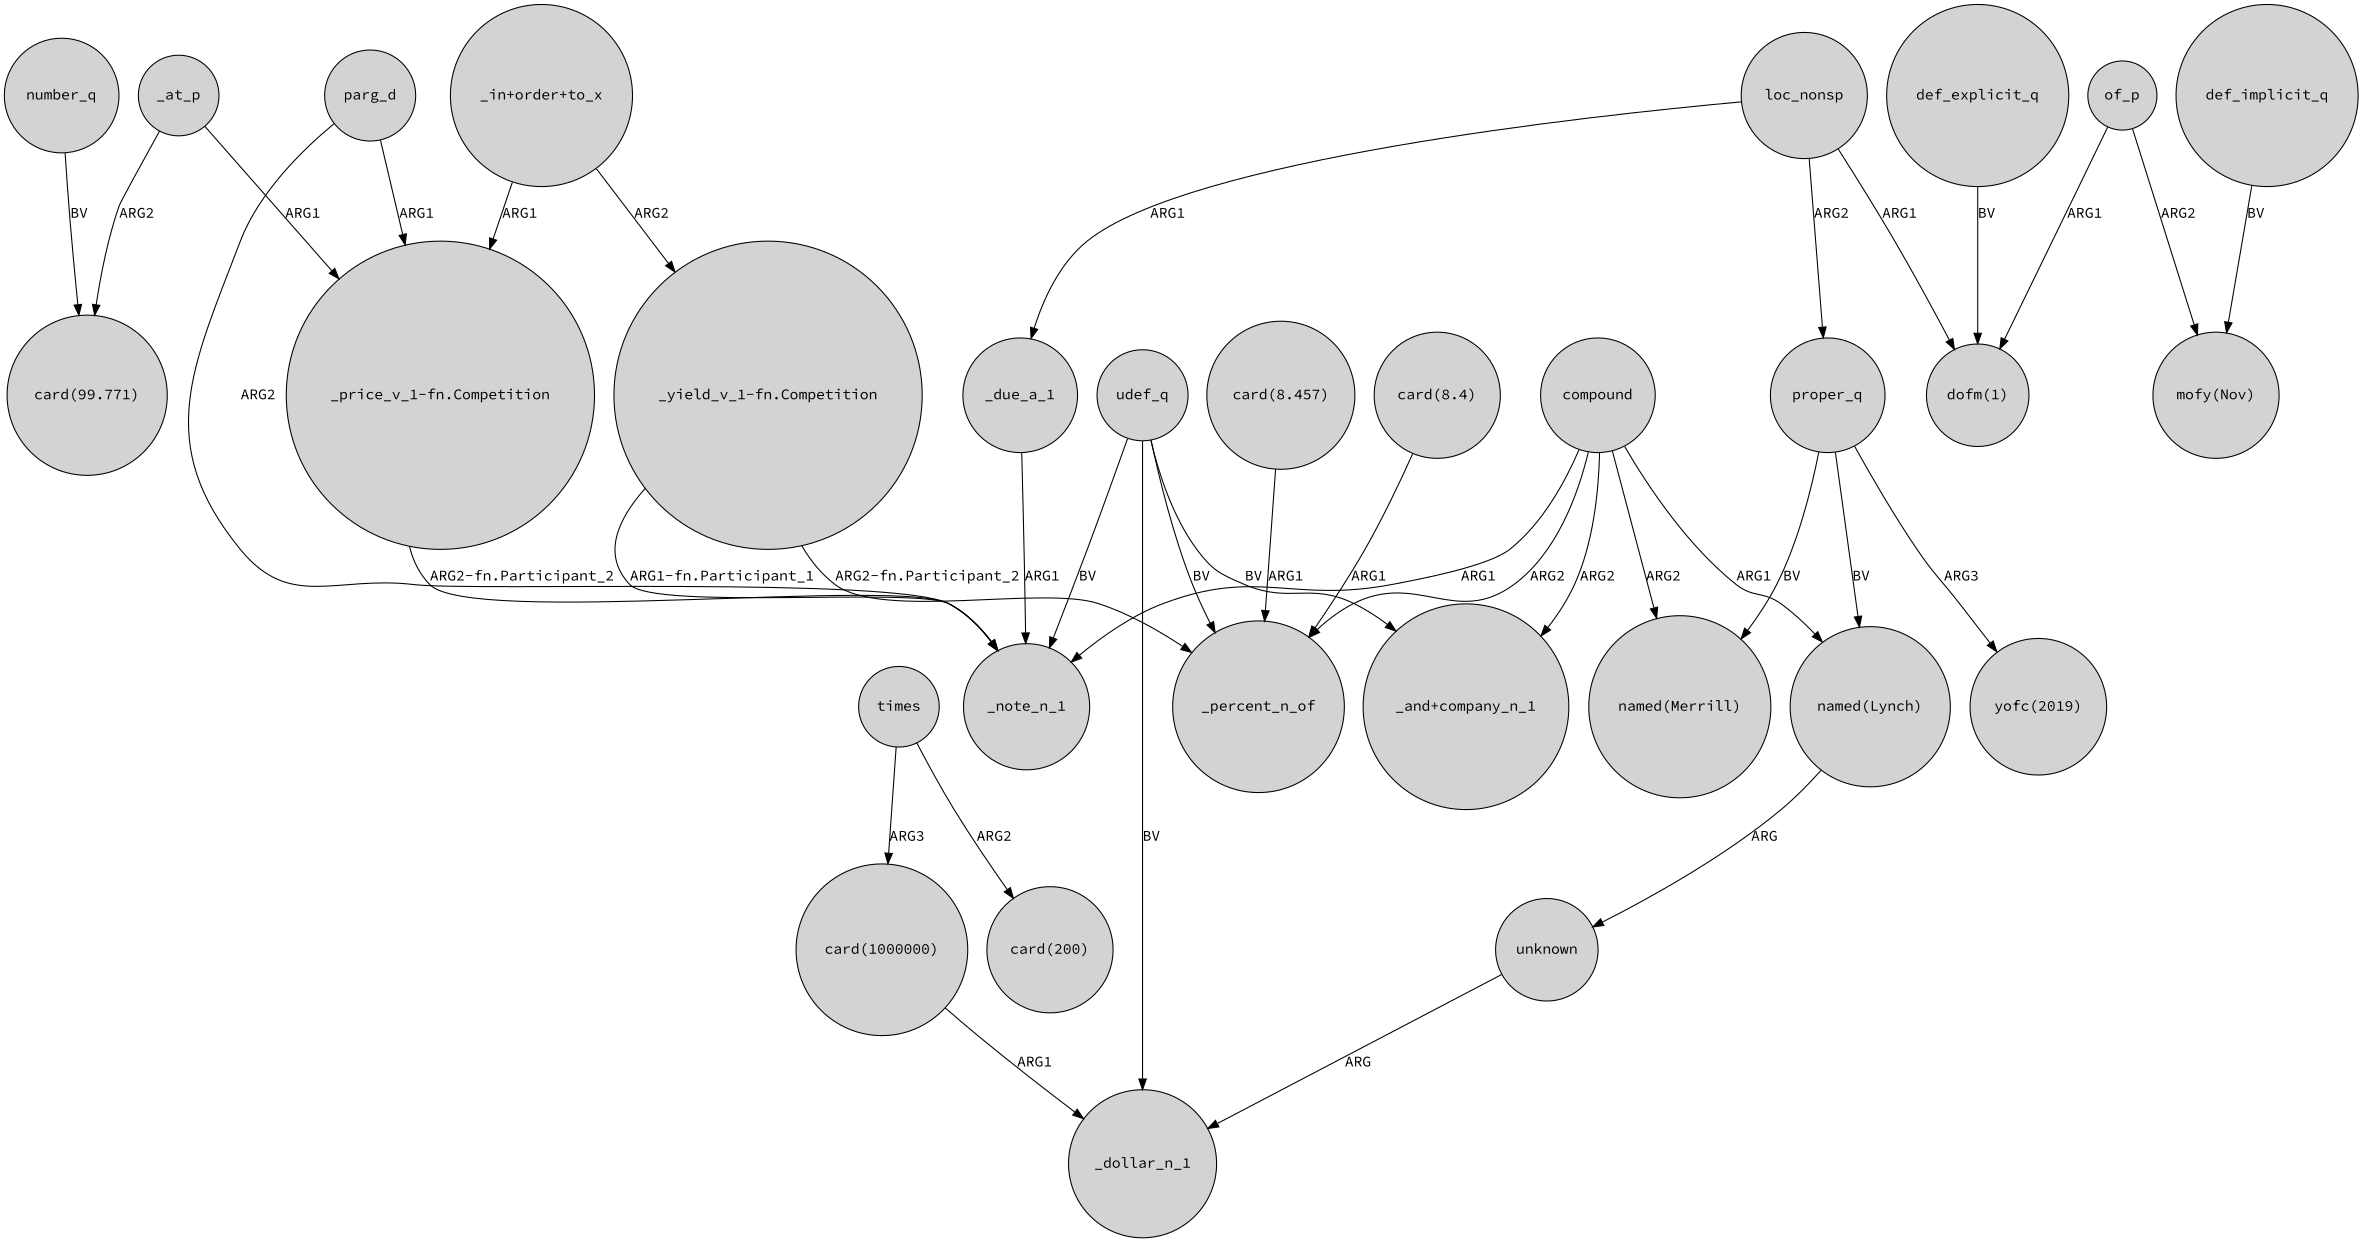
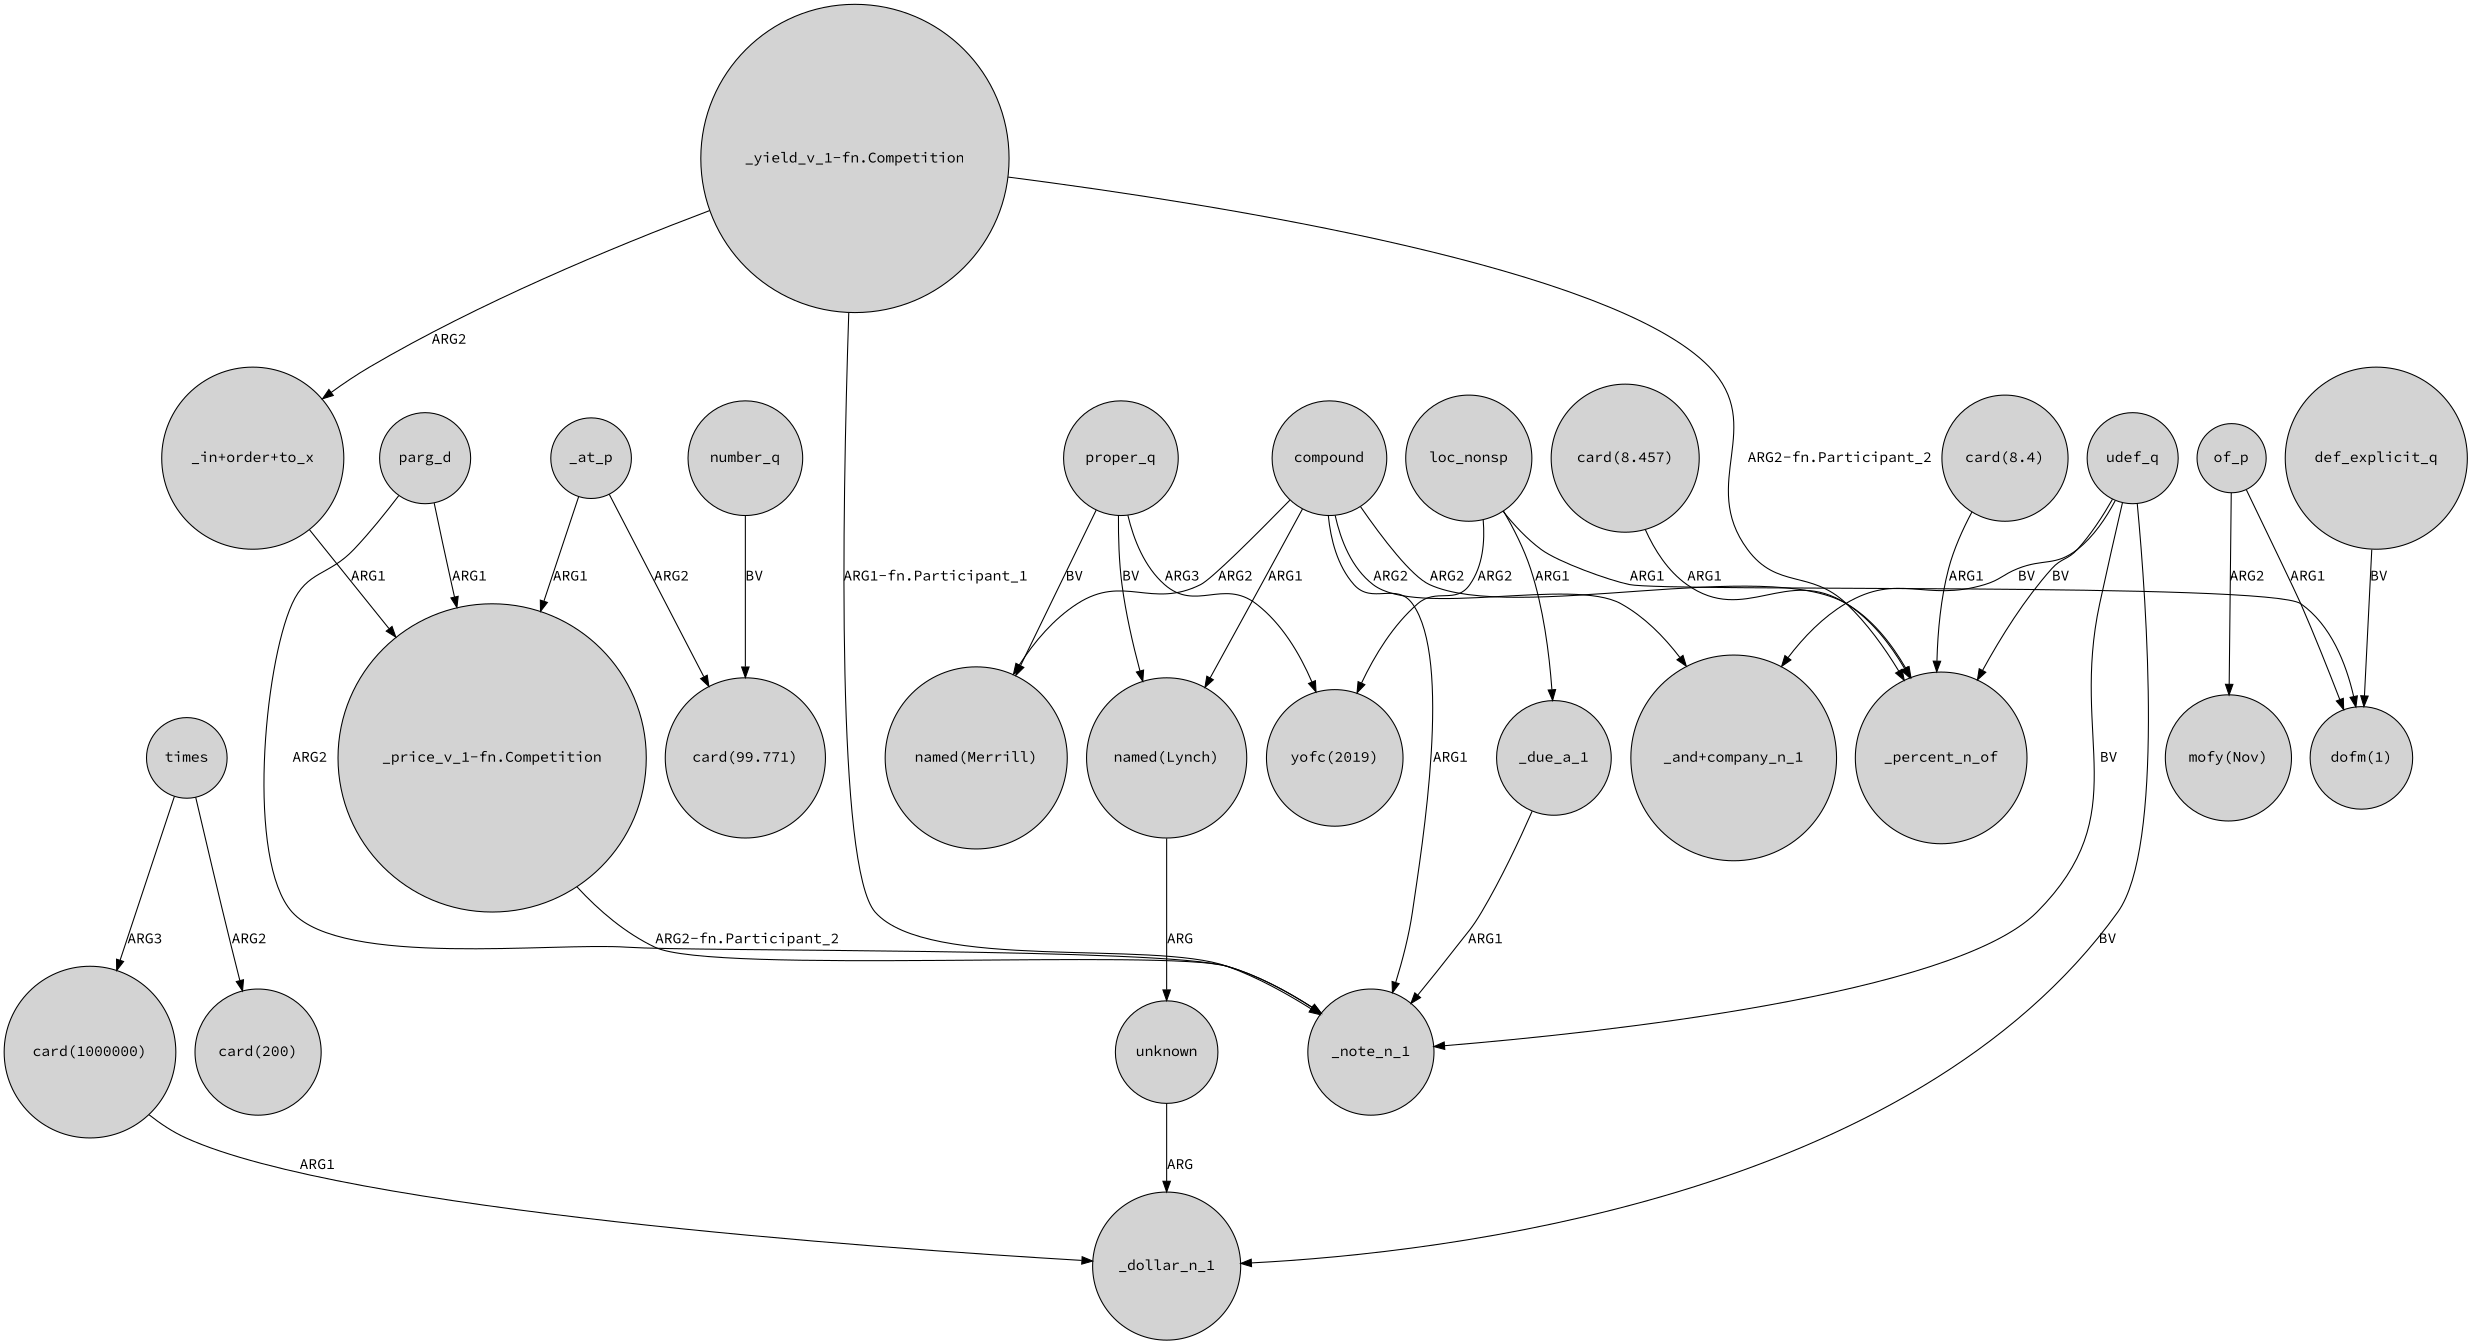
node "def_implicit_q": removed
edge "_in+order+to_x" -> "_yield_v_1-fn.Competition": reversed
edge "loc_nonsp" -> "proper_q": now "loc_nonsp" -> "yofc(2019)"
